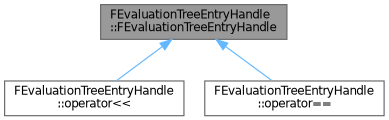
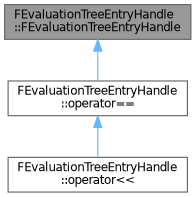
edge "FEvaluationTreeEntryHandle ::operator<<" -> "FEvaluationTreeEntryHandle ::FEvaluationTreeEntryHandle": now "FEvaluationTreeEntryHandle ::operator<<" -> "FEvaluationTreeEntryHandle ::operator=="
